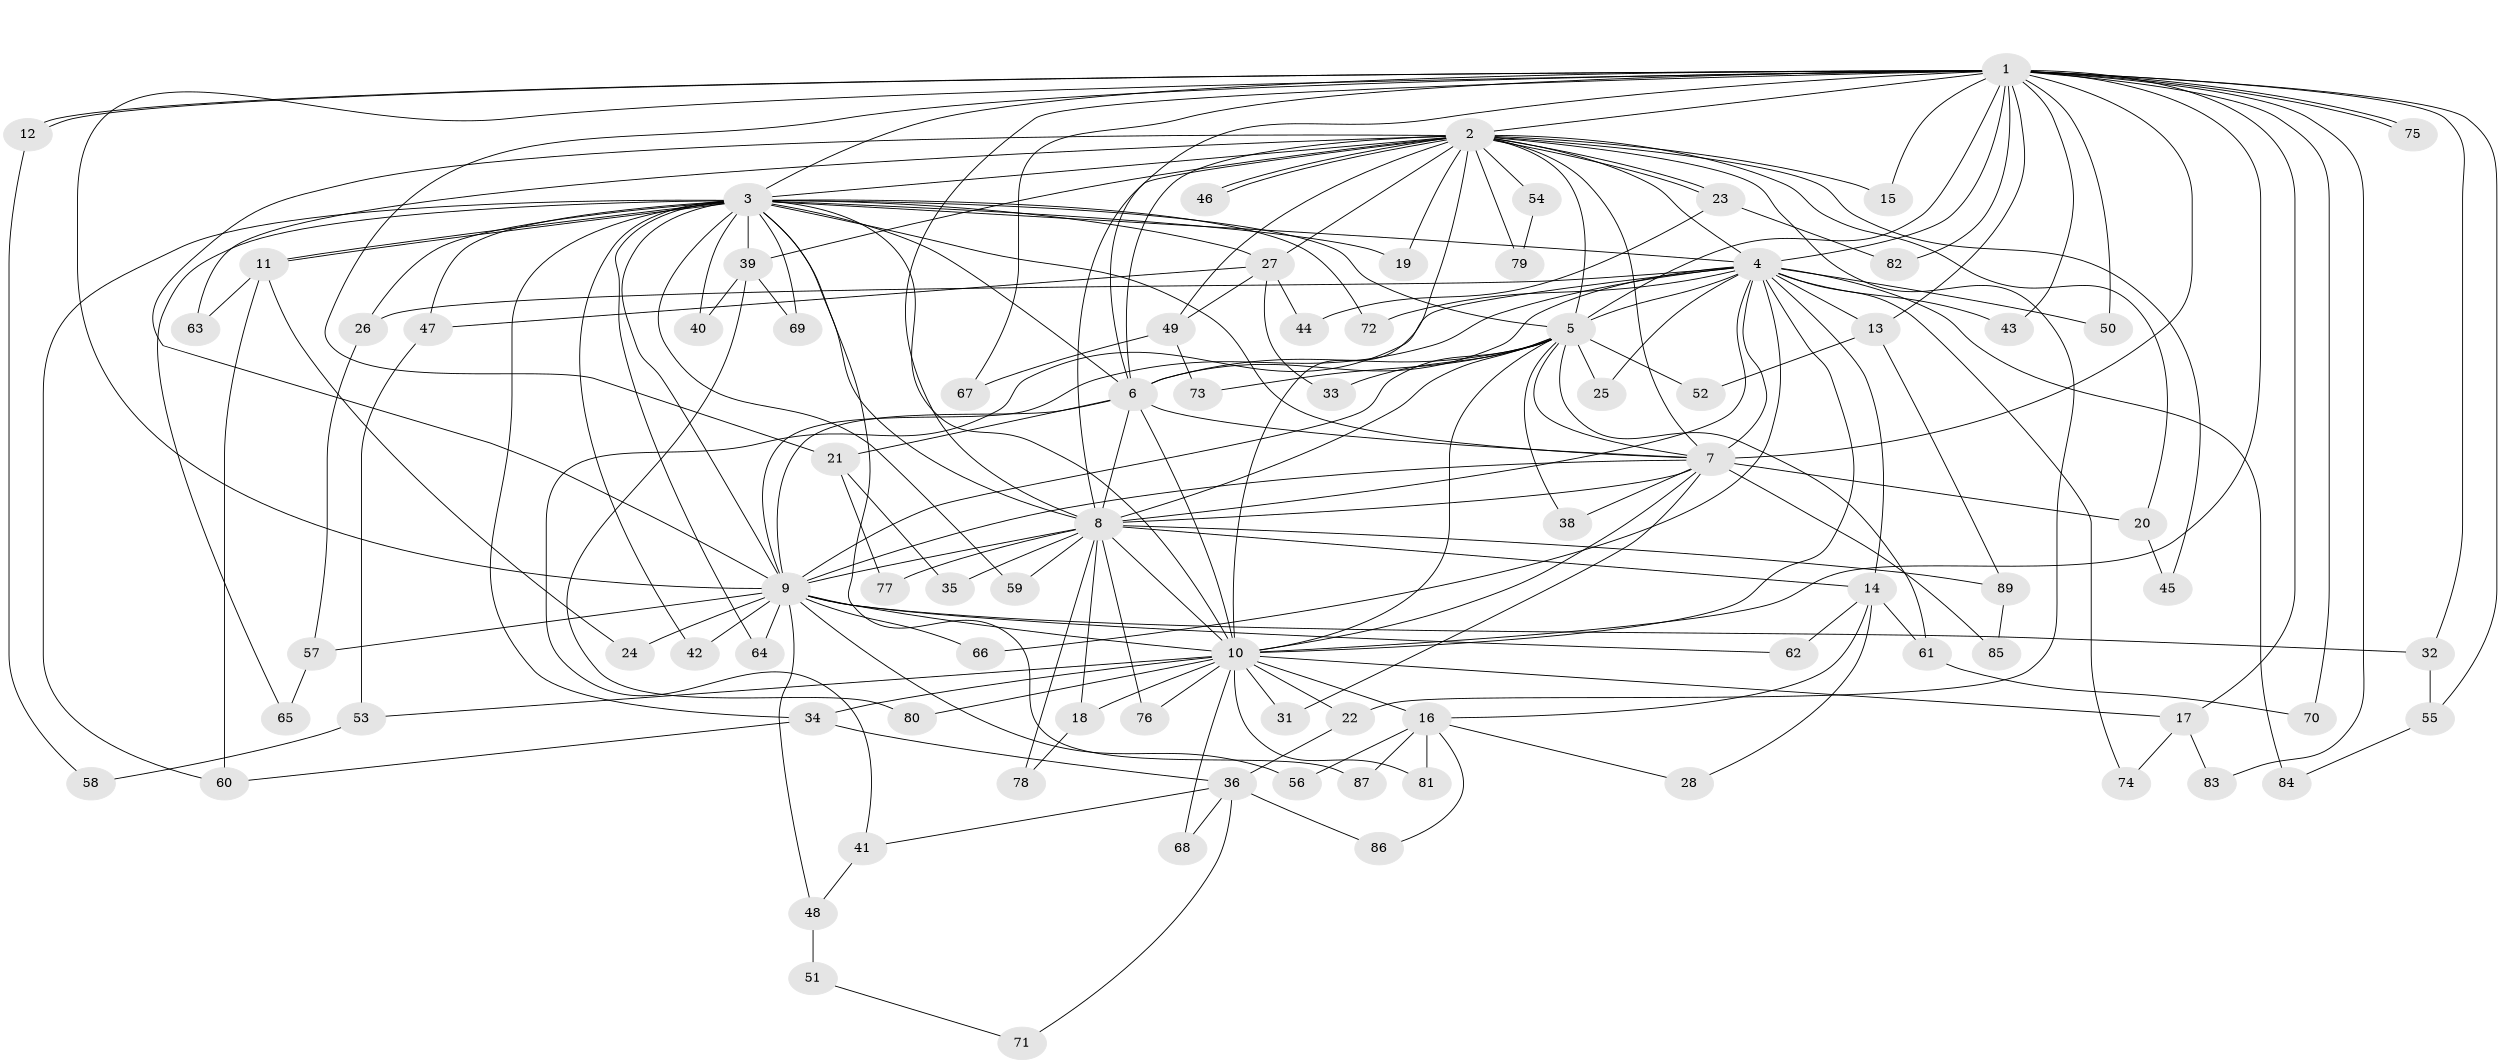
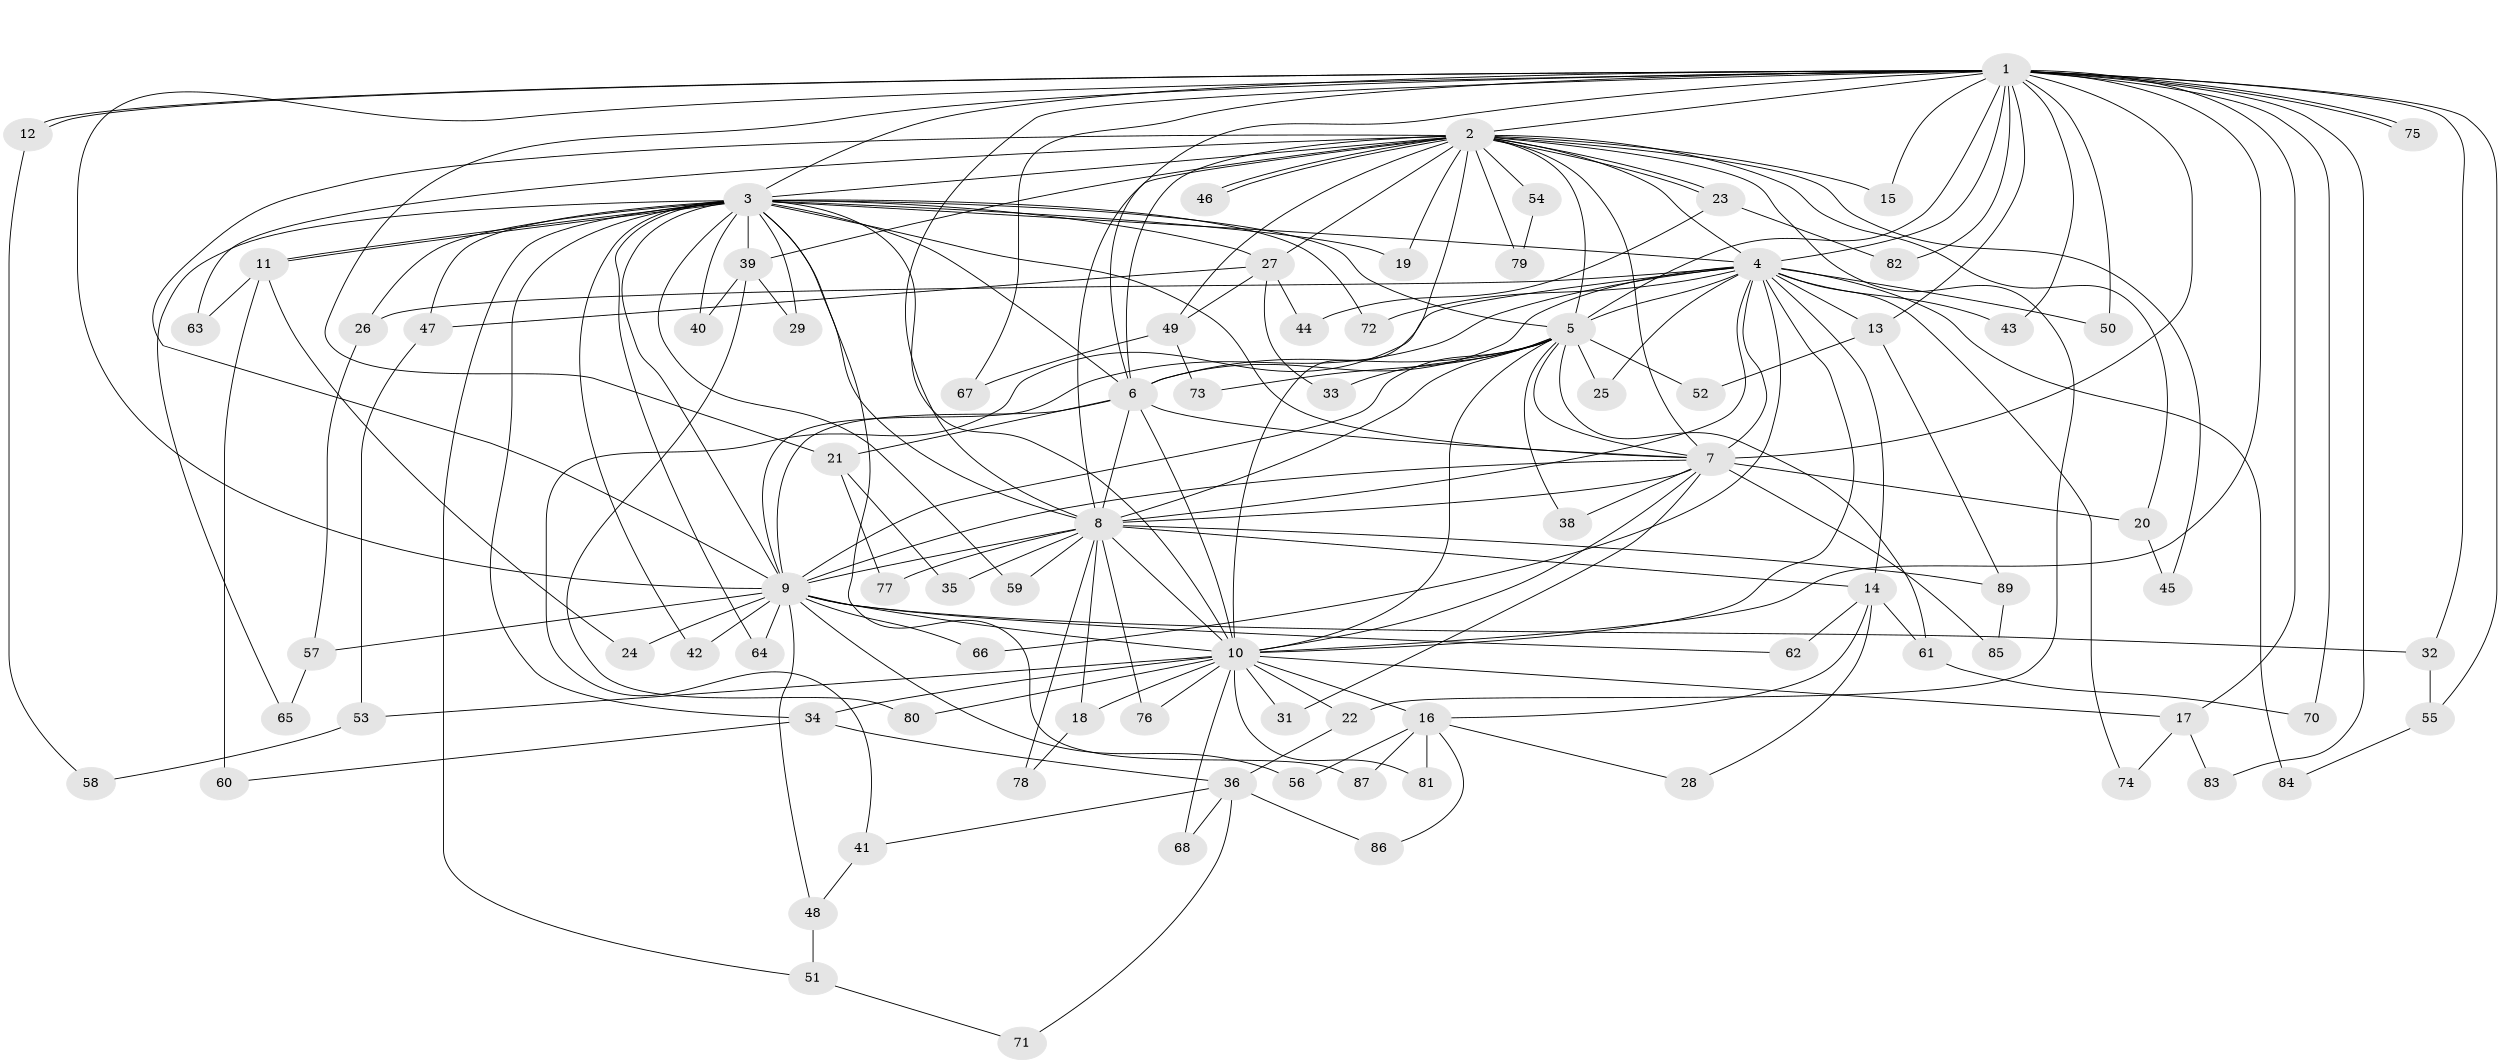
edge "3" -- "60": now "3" -- "51"
node "69": label "69" -> "29"
